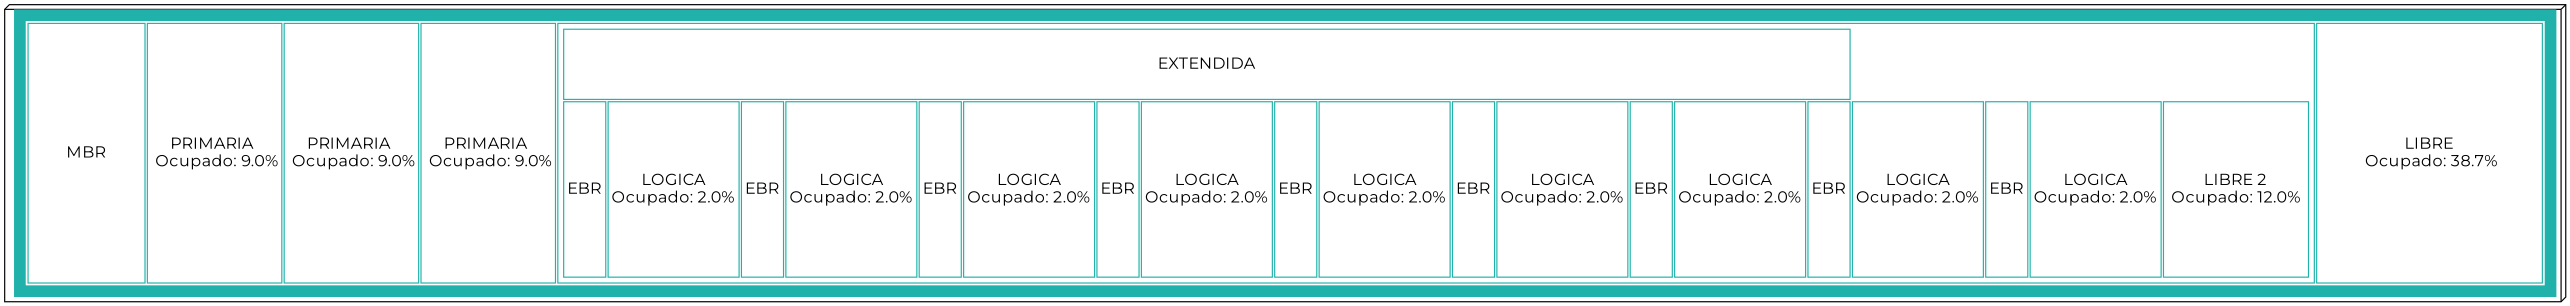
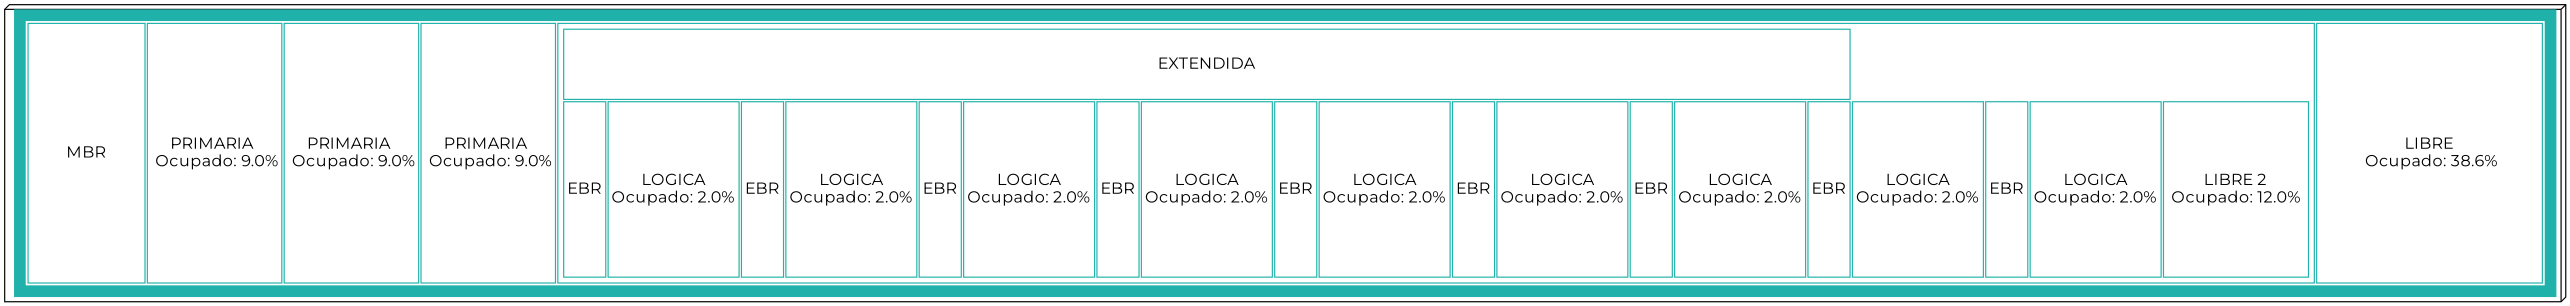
node "MBR": text "Ocupado: 38.7%" -> "Ocupado: 38.6%"
